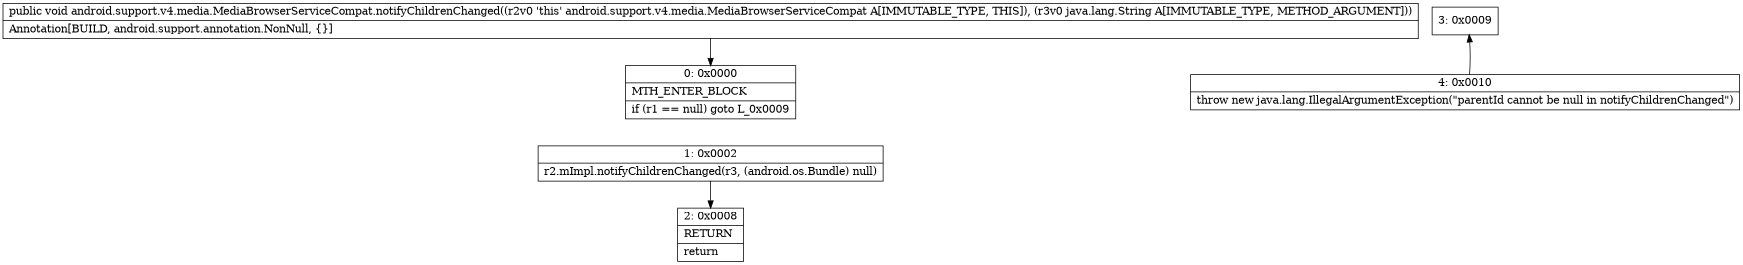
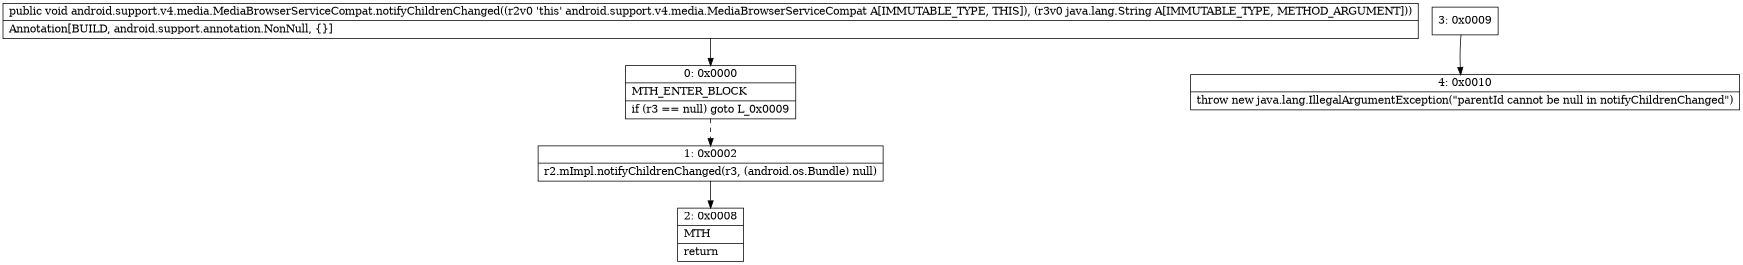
edge "4: 0x0010" -> "3: 0x0009": reversed
node "0: 0x0000": text "if (r1 == null) goto L_0x0009" -> "if (r3 == null) goto L_0x0009"
edge "0: 0x0000" -> "1: 0x0002": added
node "2: 0x0008": text "RETURN" -> "MTH"
